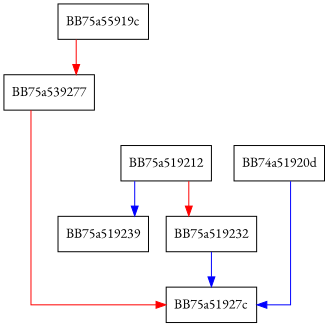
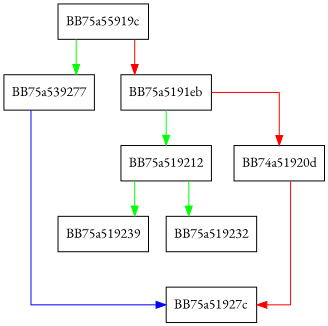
edge "BB75a55919c" -> "BB75a539277": color red -> green
node "BB75a5191eb": added
edge "BB75a519212" -> "BB75a519239": color blue -> green
edge "BB75a519212" -> "BB75a519232": color red -> green
edge "BB74a51920d" -> "BB75a51927c": color blue -> red
edge "BB75a519232" -> "BB75a51927c": removed
edge "BB75a539277" -> "BB75a51927c": color red -> blue
